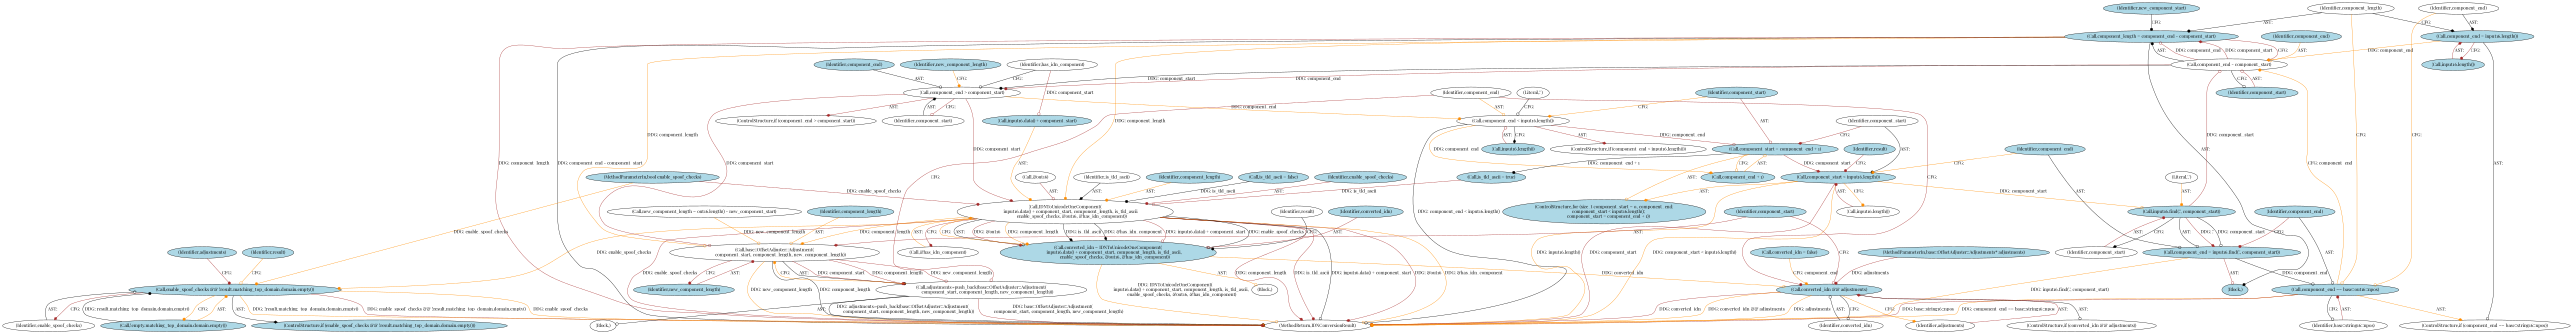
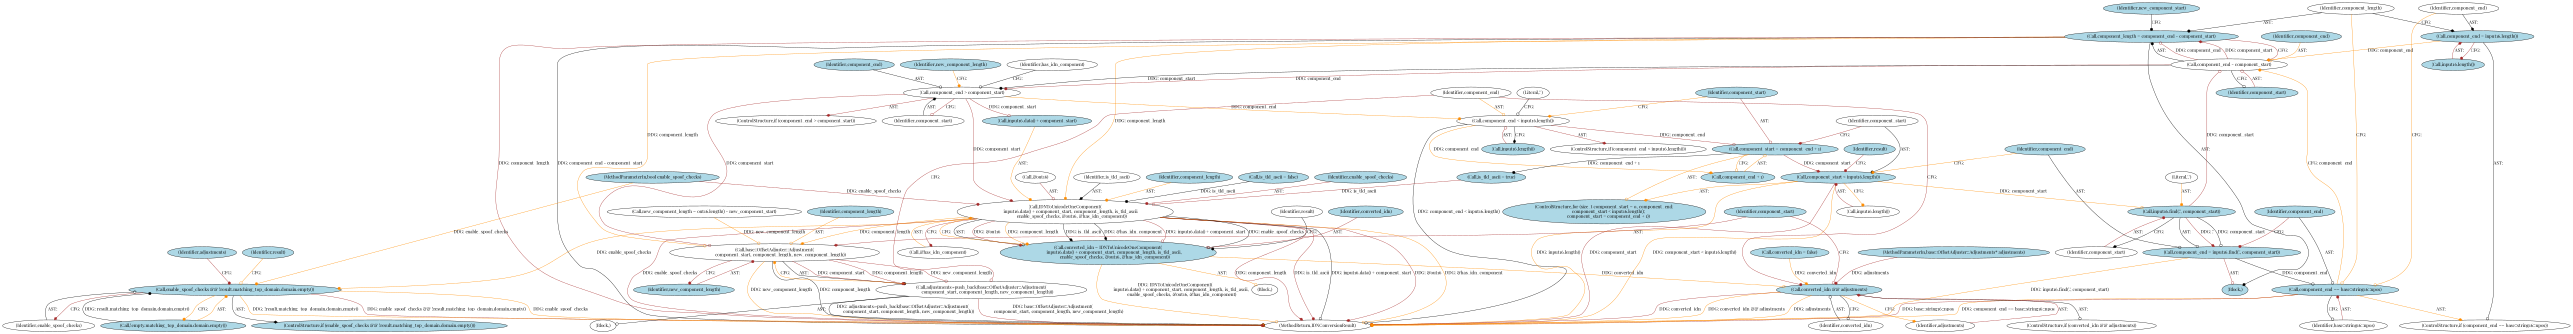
edge "(Identifier,has_idn_component)" -> "(Call,input16.data() + component_start)": now "(Call,component_end > component_start)" -> "(Call,input16.data() + component_start)"
edge "(Call,converted_idn = false)" -> "(Call,converted_idn && adjustments)": label "CFG: component_end" -> "DDG: converted_idn"
node "(Call,component_end == base::out16::npos)": label "(Call,component_end == base::out16::npos)" -> "(Call,component_end == base::string16::npos)"
